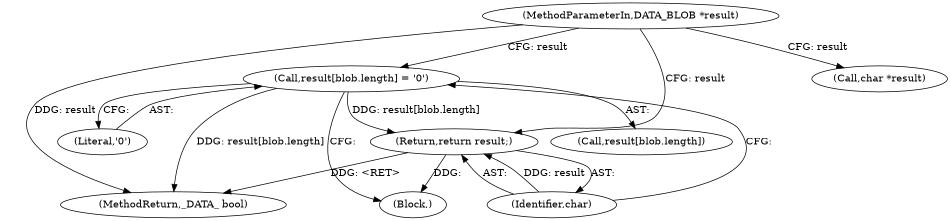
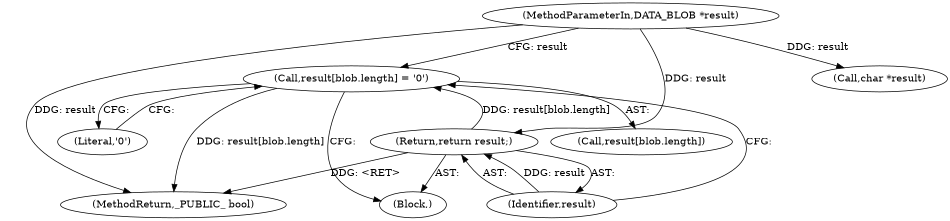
edge "(MethodParameterIn,DATA_BLOB *result)" -> "(Call,char *result)": label "CFG: result" -> "DDG: result"
edge "(MethodParameterIn,DATA_BLOB *result)" -> "(Return,return result;)": label "CFG: result" -> "DDG: result"
edge "(Literal,'0')" -> "(Call,result[blob.length] = '0')": label "AST: " -> "CFG: "
edge "(Call,result[blob.length] = '0')" -> "(Return,return result;)": reversed
edge "(Return,return result;)" -> "(Block,)": label "DDG: " -> "AST: "
node "(MethodReturn,_DATA_ bool)": label "(MethodReturn,_DATA_ bool)" -> "(MethodReturn,_PUBLIC_ bool)"
node "(Identifier,char)": label "(Identifier,char)" -> "(Identifier,result)"
